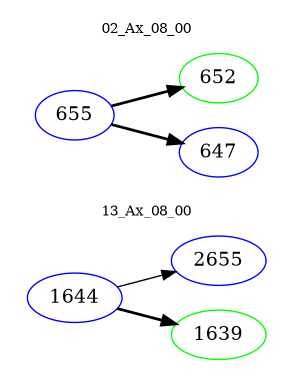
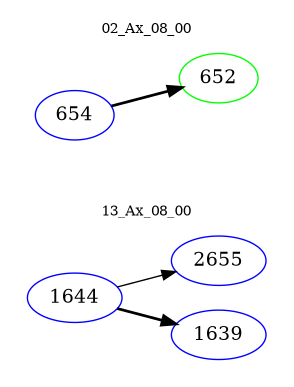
node "655": label "655" -> "654"
node "647": removed
node "1639": color green -> blue
